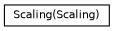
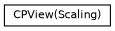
node "Scaling(Scaling)": label "Scaling(Scaling)" -> "CPView(Scaling)"
